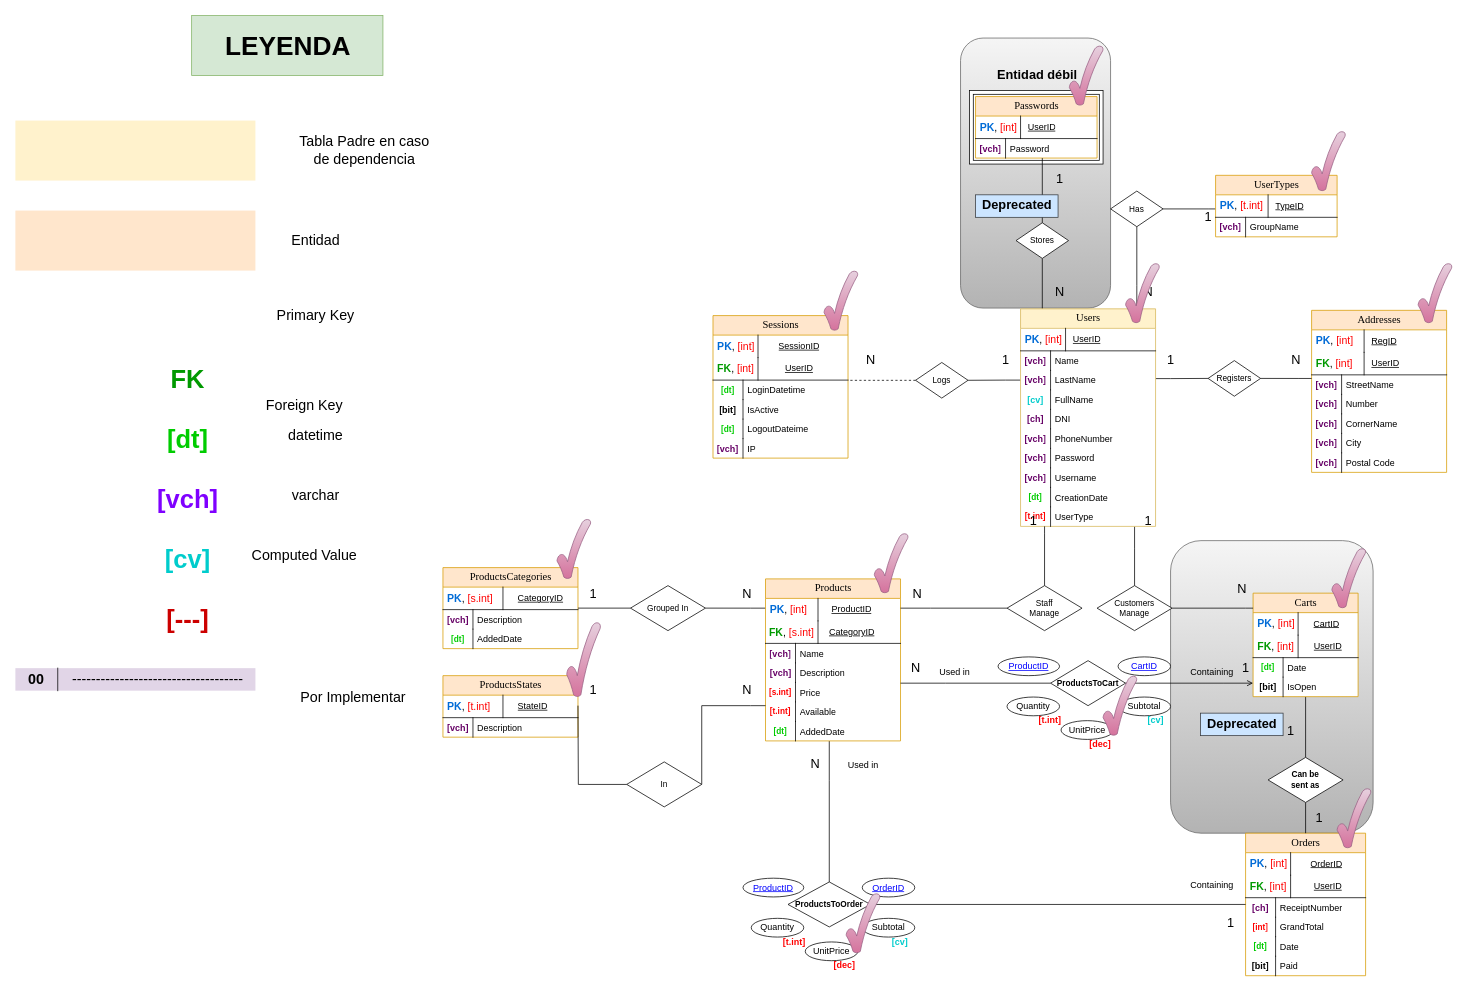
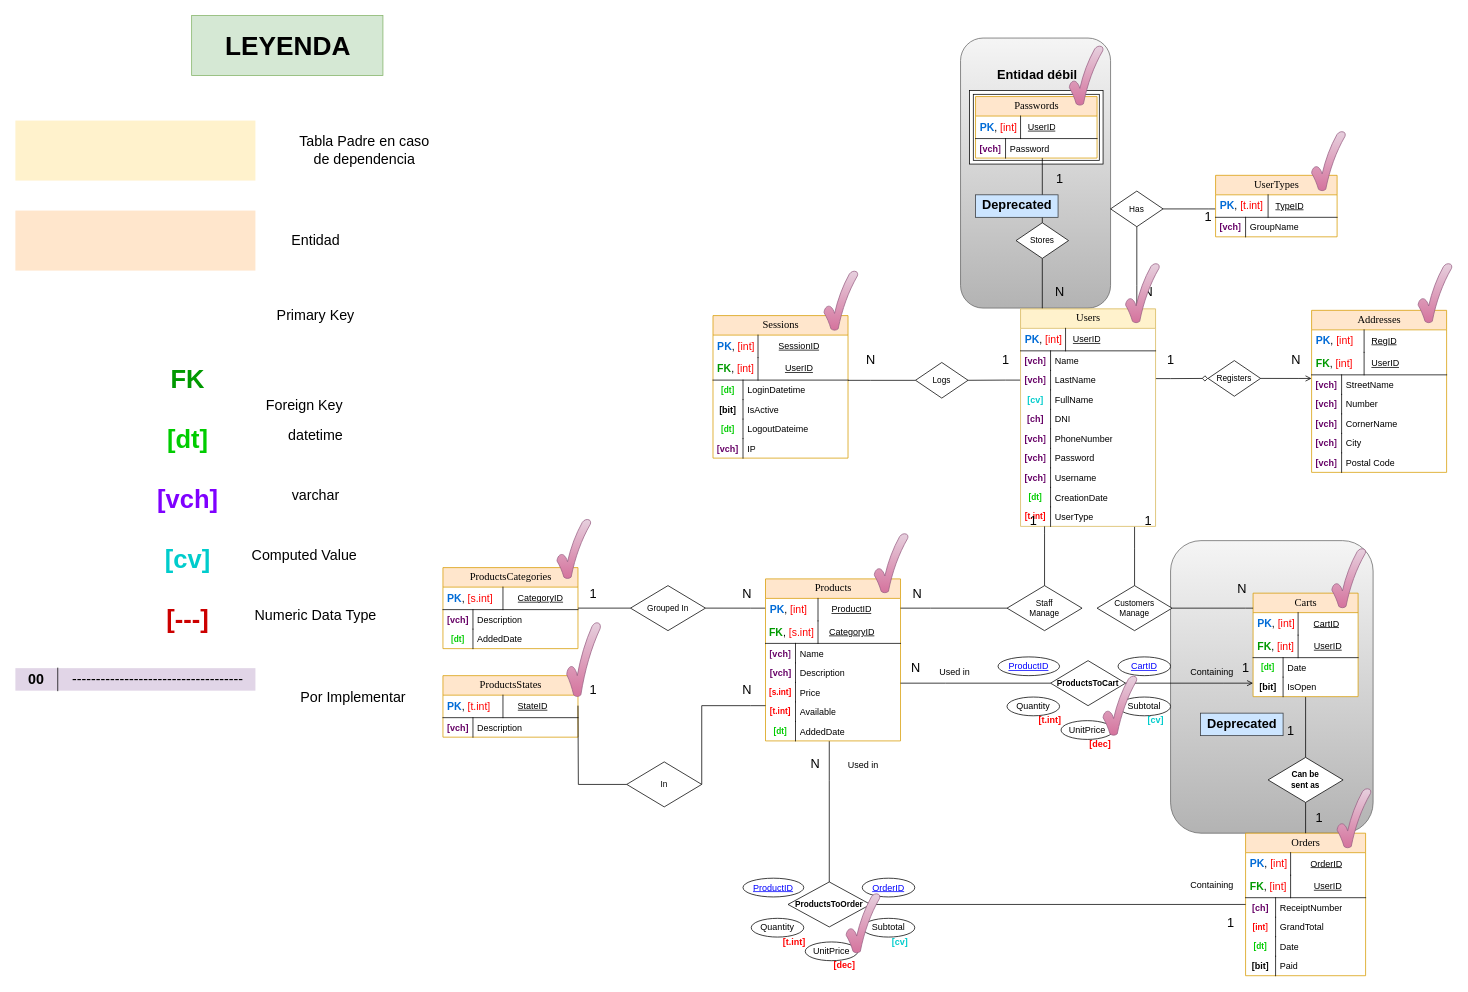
edge "Registers" -- "Users": arrowhead none -> diamond
edge "Registers" -- "Addresses": arrowhead none -> open
edge "Logs" -- "Sessions": style dashed -> solid
node "Numeric Data Type": added
